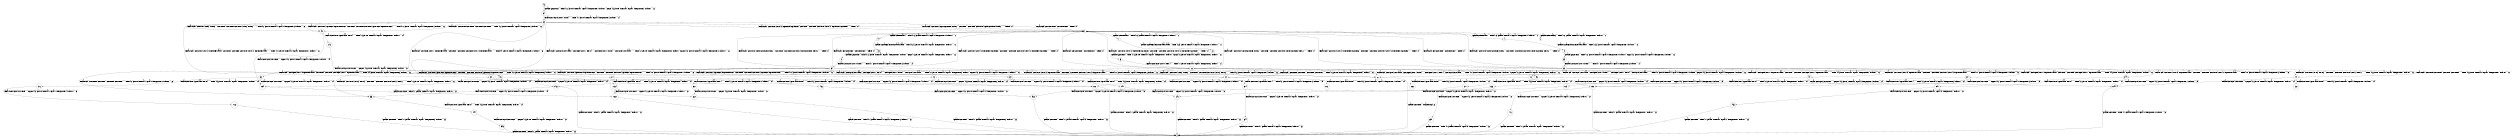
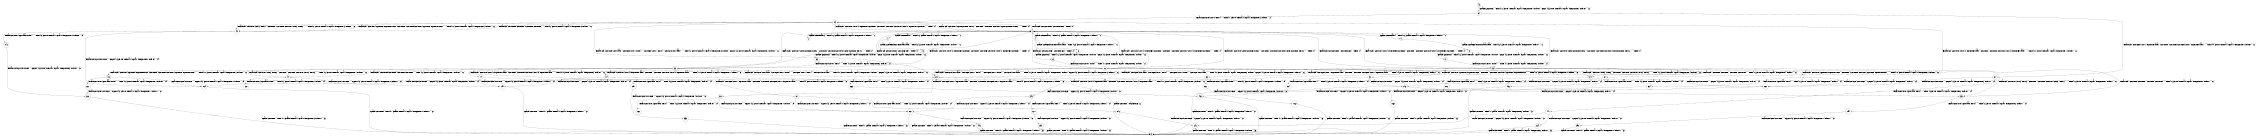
edge "185" -> "484": now "284" -> "484"
edge "2159" -> "10650": now "2159" -> "3"
edge "2314" -> "3344": now "2441" -> "3344"
